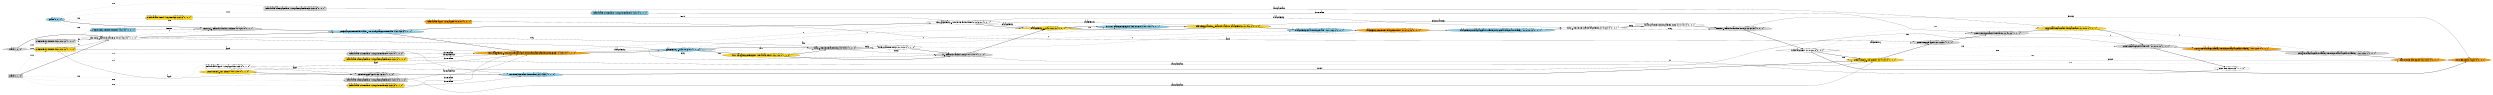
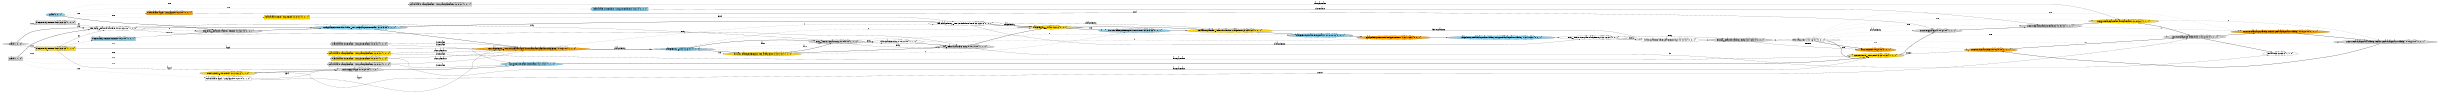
edge "commitService.save(commit)@@@24@@@['0', '0', '1']" -> "return itemDTO@@@26@@@['0', '0', '1']": now "commitService.save(commit)@@@24@@@['0', '0', '1']" -> "commit.setChangeSets(builder.build())@@@21@@@['1', '1', '1']"
